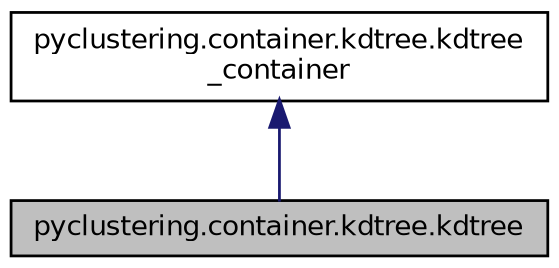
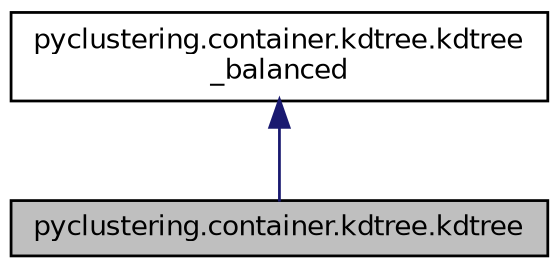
node "pyclustering.container.kdtree.kdtree _container": label "pyclustering.container.kdtree.kdtree _container" -> "pyclustering.container.kdtree.kdtree _balanced"
